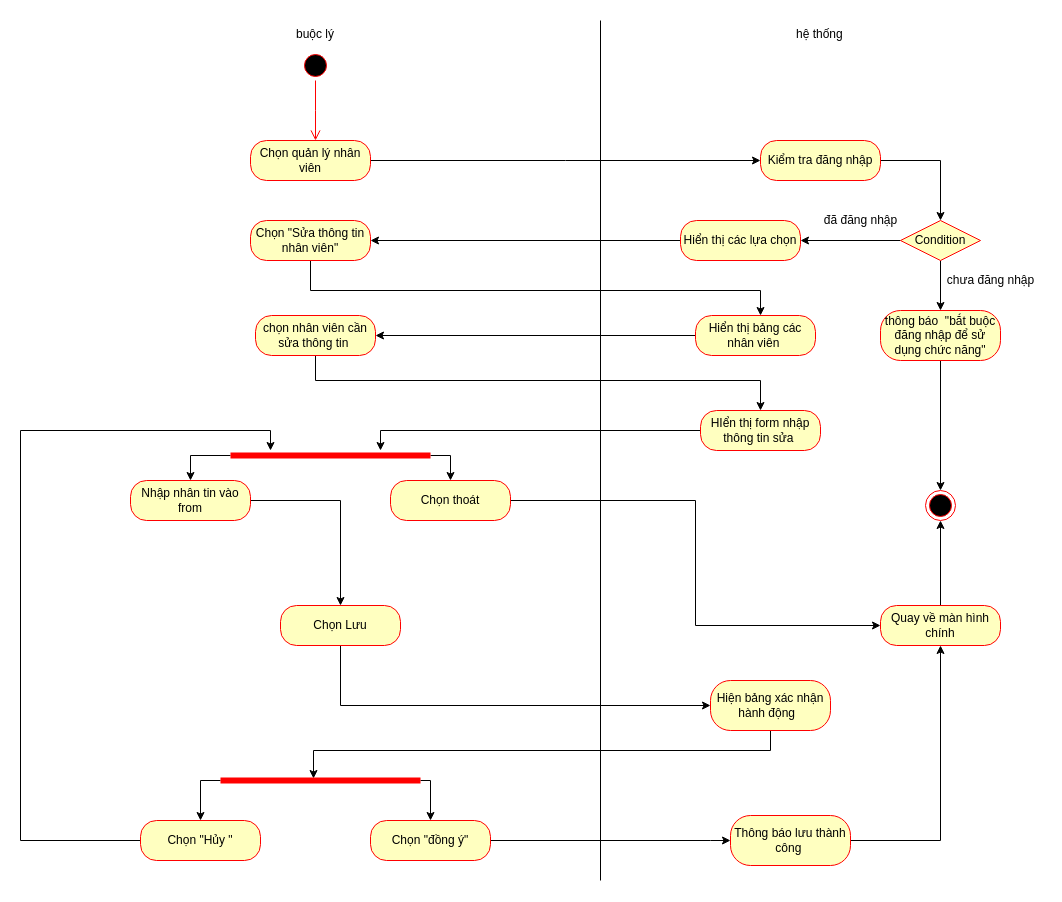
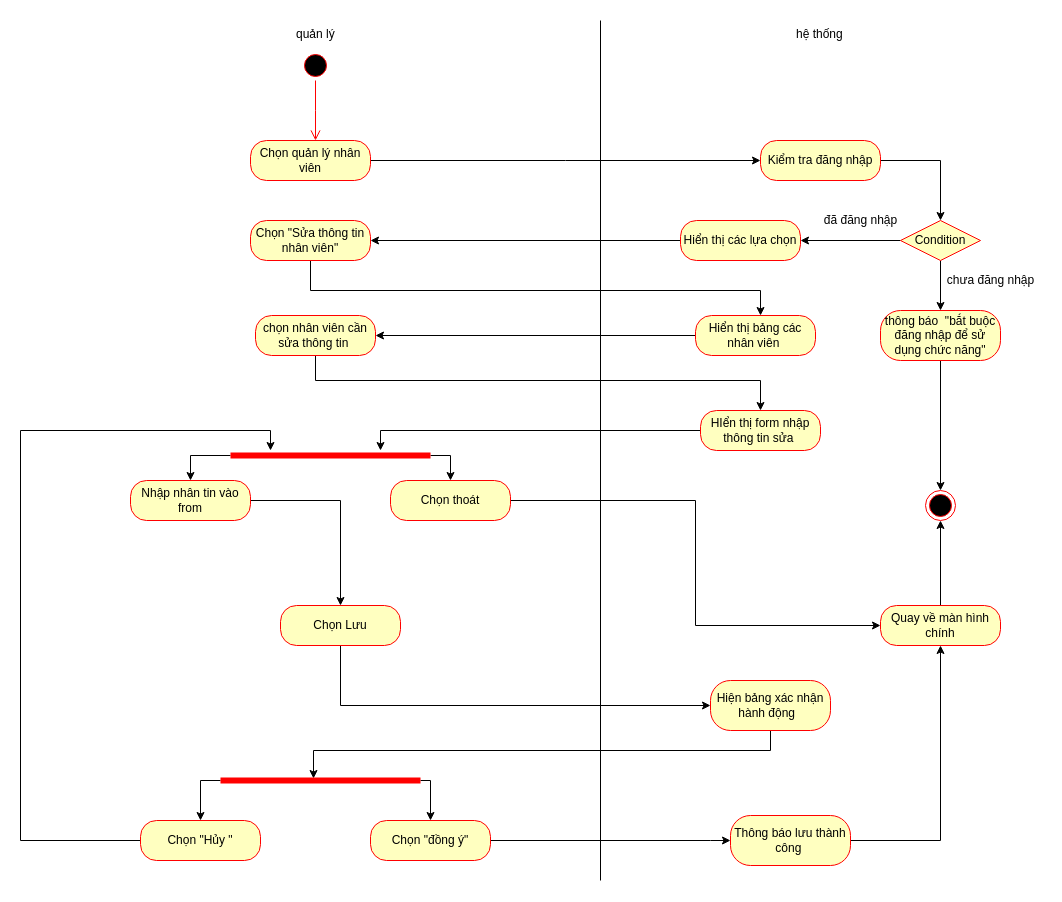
node "buộc lý": label "buộc lý" -> "quản lý"
